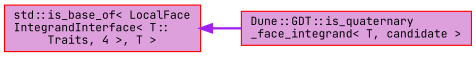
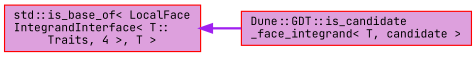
node "Dune::GDT::is_quaternary _face_integrand< T, candidate >": label "Dune::GDT::is_quaternary _face_integrand< T, candidate >" -> "Dune::GDT::is_candidate _face_integrand< T, candidate >"
